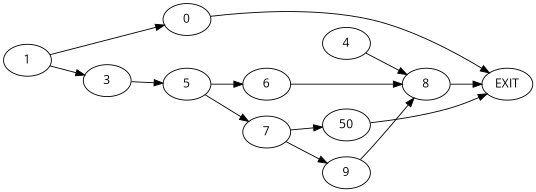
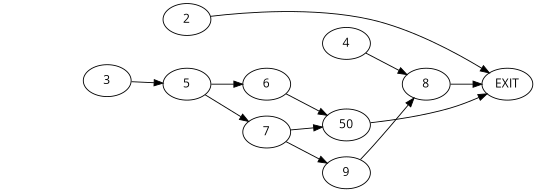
node "0": label "0" -> "2"
node "1": removed
edge "6" -> "8": now "6" -> "50"
